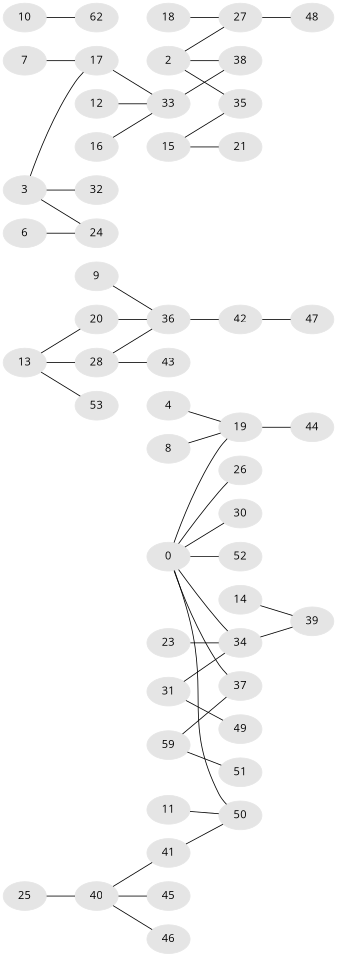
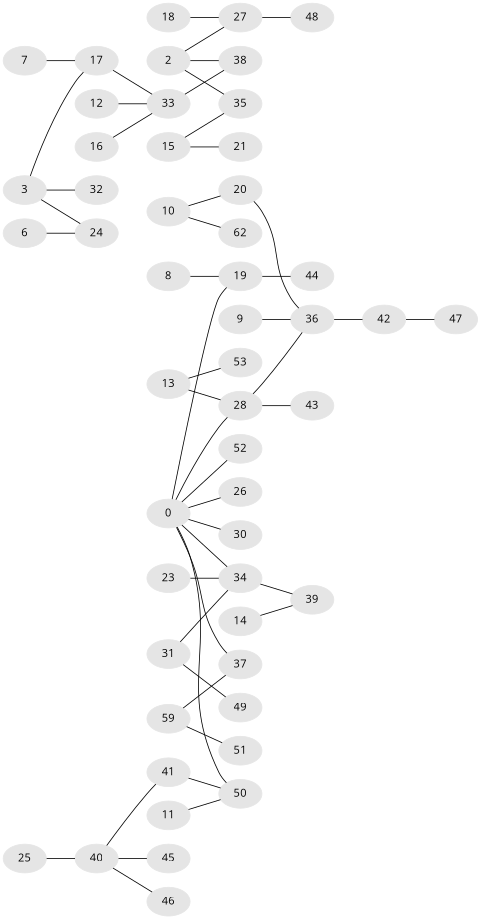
edge "20" -- "13": now "20" -- "10"
node "4": removed
edge "28" -- "0": added
